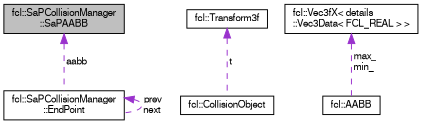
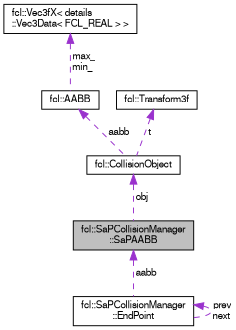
edge "fcl::CollisionObject" -> "fcl::AABB": added, label "aabb"
edge "fcl::SaPCollisionManager ::SaPAABB" -> "fcl::CollisionObject": added, label "obj"
